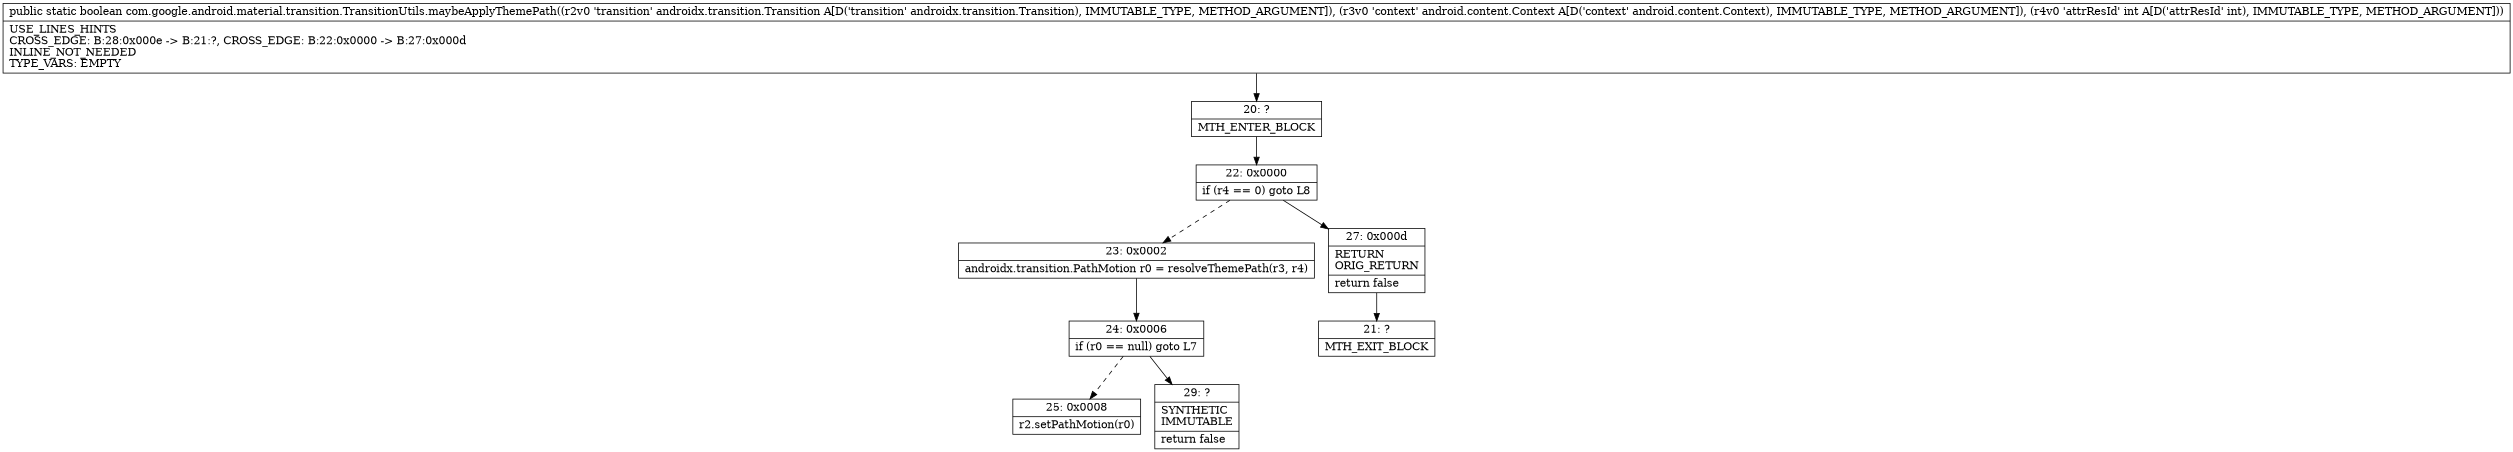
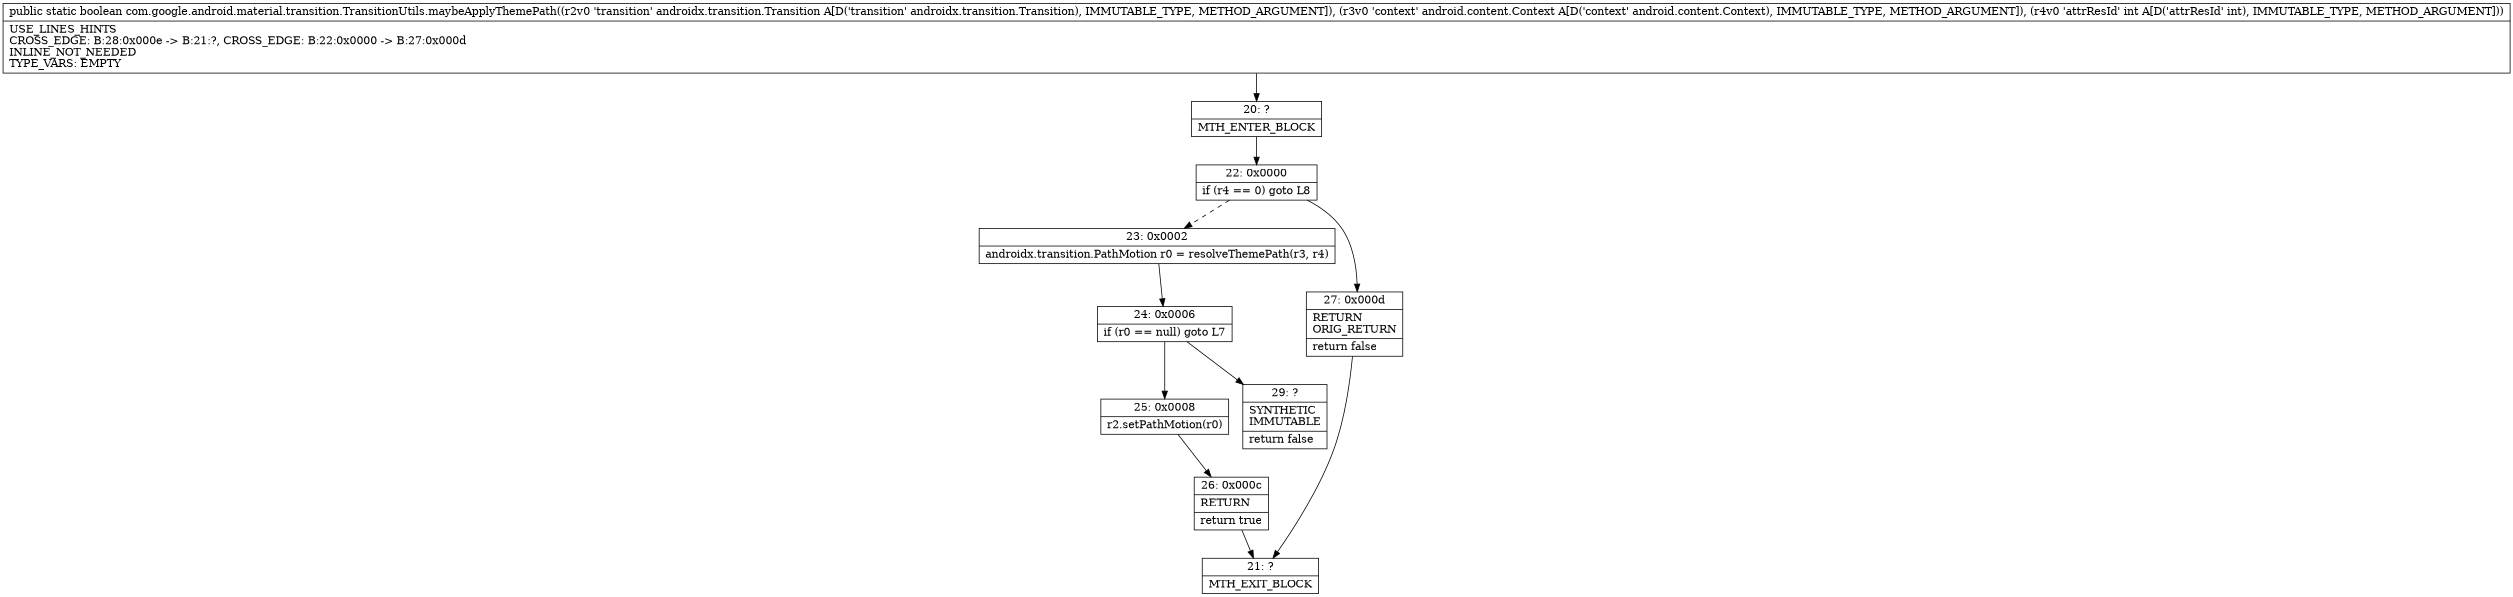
edge "24: 0x0006" -> "25: 0x0008": style dashed -> solid
node "26: 0x000c": added
